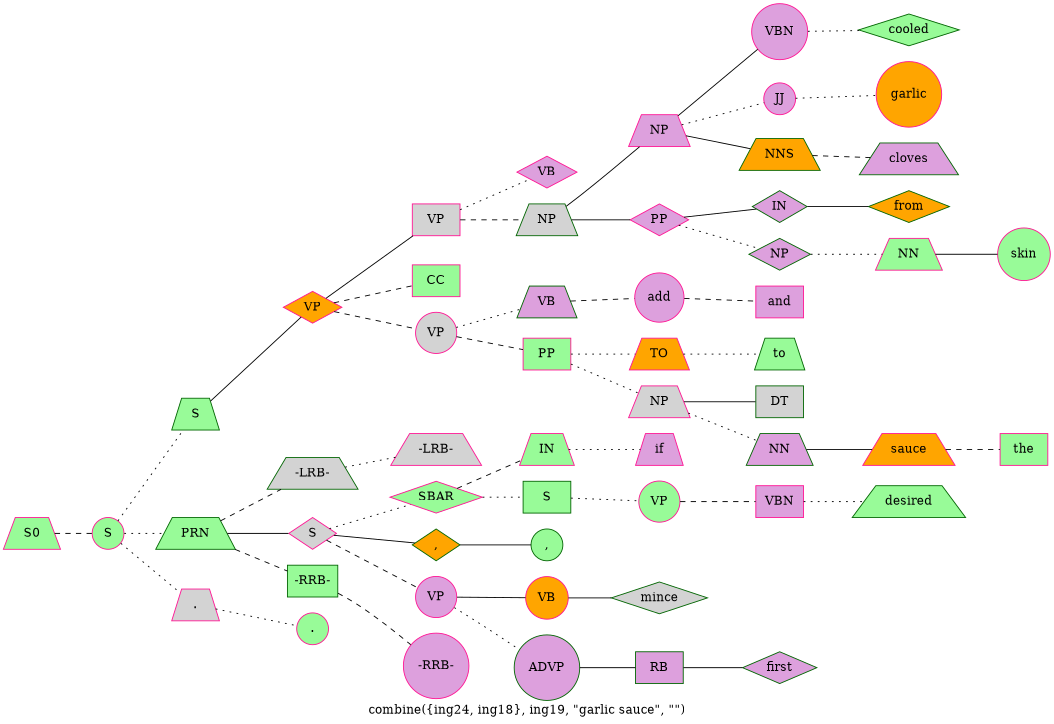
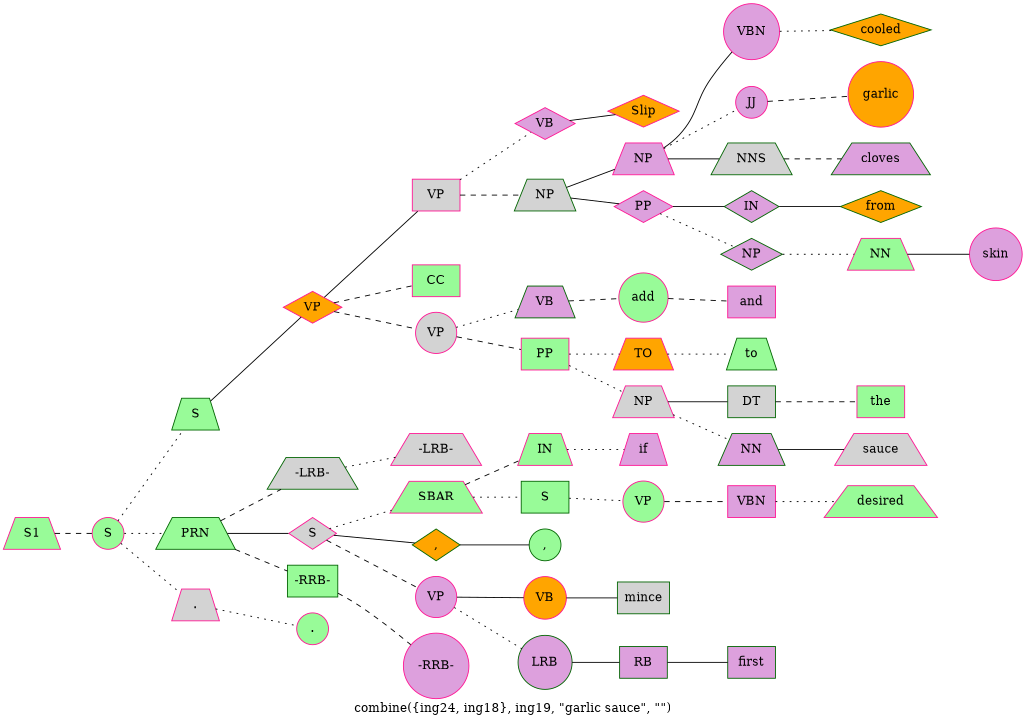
node "cooled": fillcolor palegreen -> orange
edge "garlic" -- "JJ": style dotted -> dashed
node "Slip": added
node "NNS": fillcolor orange -> lightgrey
node "skin": fillcolor palegreen -> plum
node "add": fillcolor plum -> palegreen
node "sauce": fillcolor orange -> lightgrey
edge "sauce" -- "the": now "DT" -- "the"
node "SBAR": shape diamond -> trapezium
node "desired": color darkgreen -> deeppink
node "S0": label "S0" -> "S1"
node "mince": shape diamond -> box
node "ADVP": label "ADVP" -> "LRB"
node "first": shape diamond -> box
